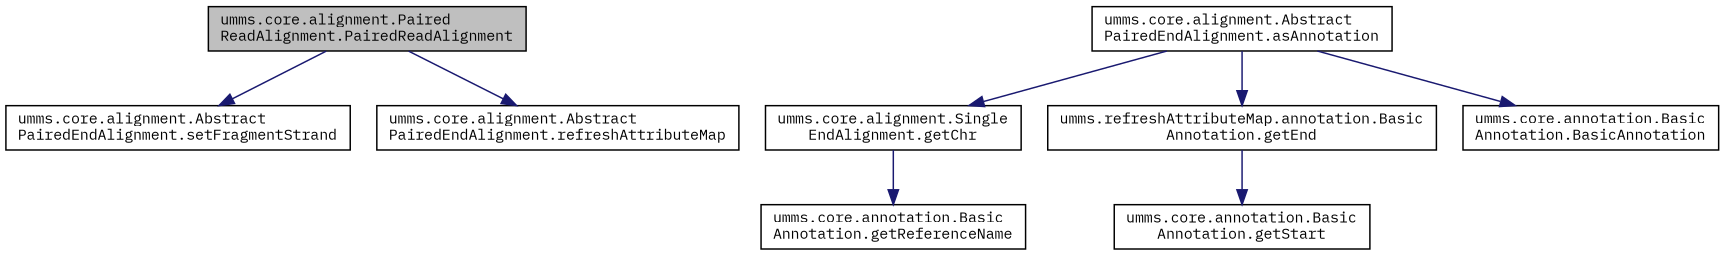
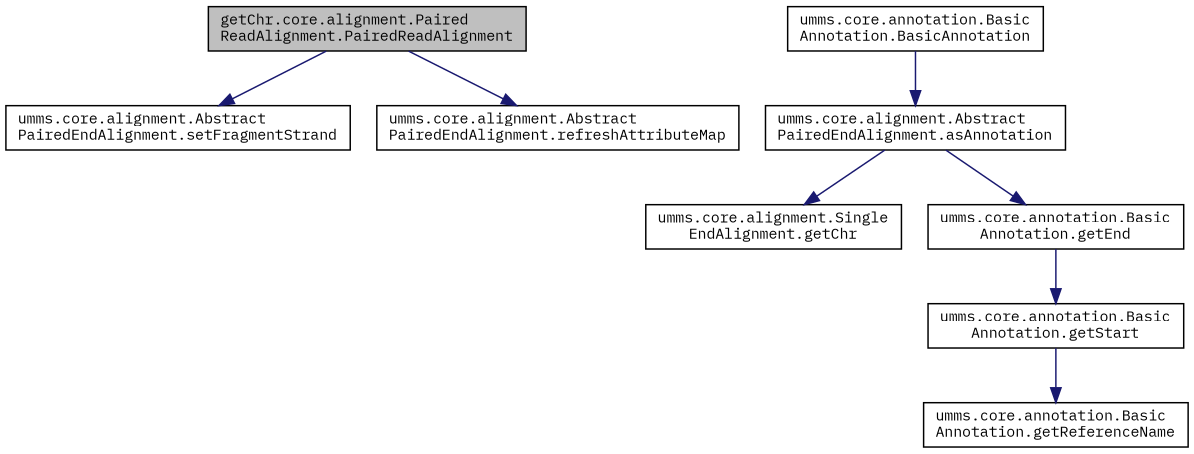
node "umms.core.alignment.Paired ReadAlignment.PairedReadAlignment": label "umms.core.alignment.Paired ReadAlignment.PairedReadAlignment" -> "getChr.core.alignment.Paired ReadAlignment.PairedReadAlignment"
edge "umms.core.alignment.Abstract PairedEndAlignment.asAnnotation" -> "umms.core.annotation.Basic Annotation.BasicAnnotation": reversed
node "umms.refreshAttributeMap.annotation.Basic Annotation.getEnd": label "umms.refreshAttributeMap.annotation.Basic Annotation.getEnd" -> "umms.core.annotation.Basic Annotation.getEnd"
edge "umms.core.alignment.Single EndAlignment.getChr" -> "umms.core.annotation.Basic Annotation.getReferenceName": now "umms.core.annotation.Basic Annotation.getStart" -> "umms.core.annotation.Basic Annotation.getReferenceName"
